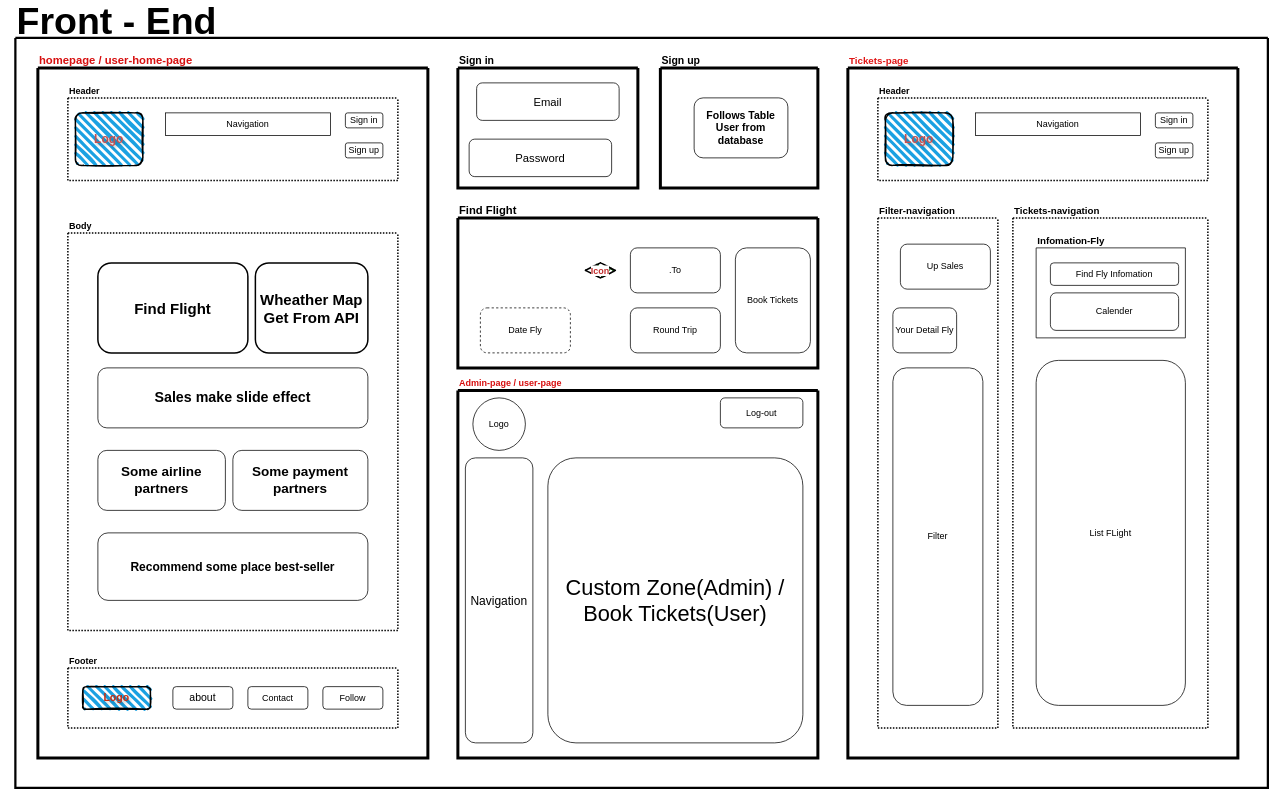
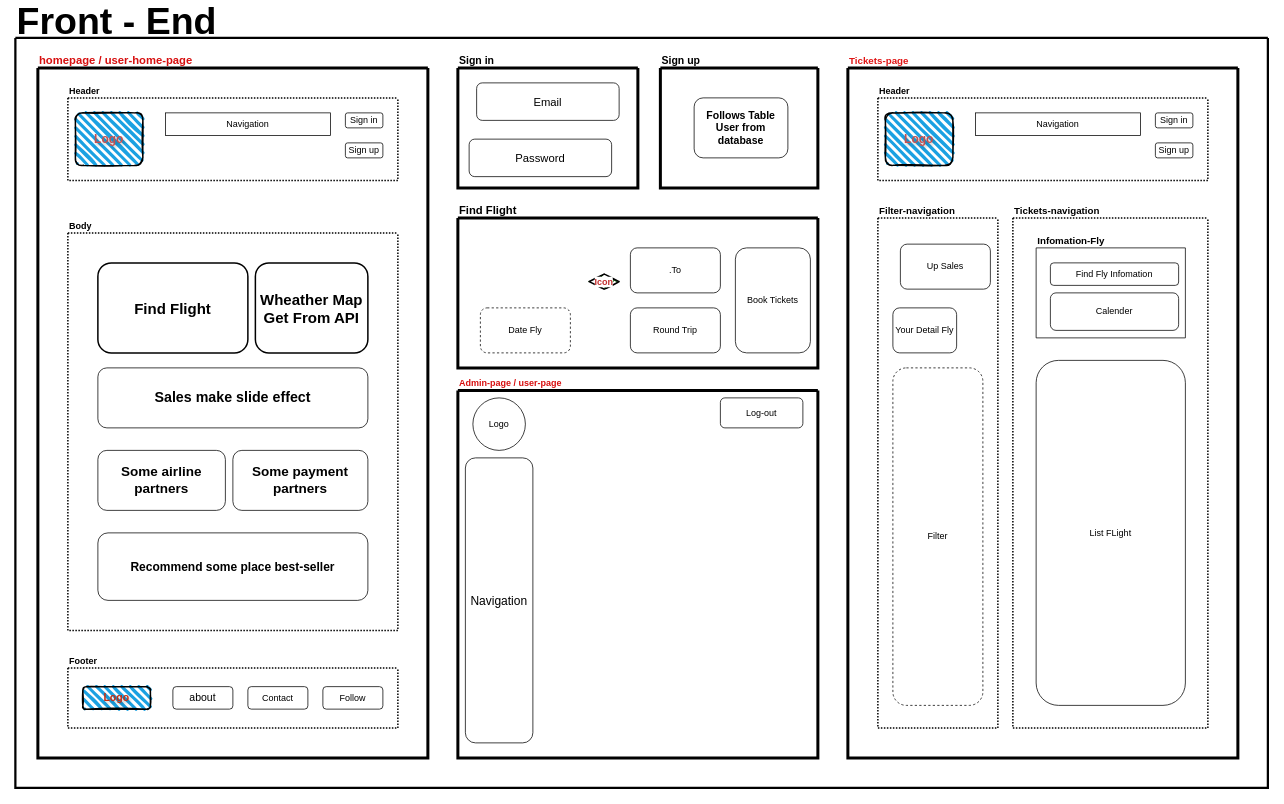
node "Icon": moved (600, 270) -> (604, 282)
node "Filter": style solid -> dashed
node "Custom Zone(Admin) / Book Tickets(User)": removed
